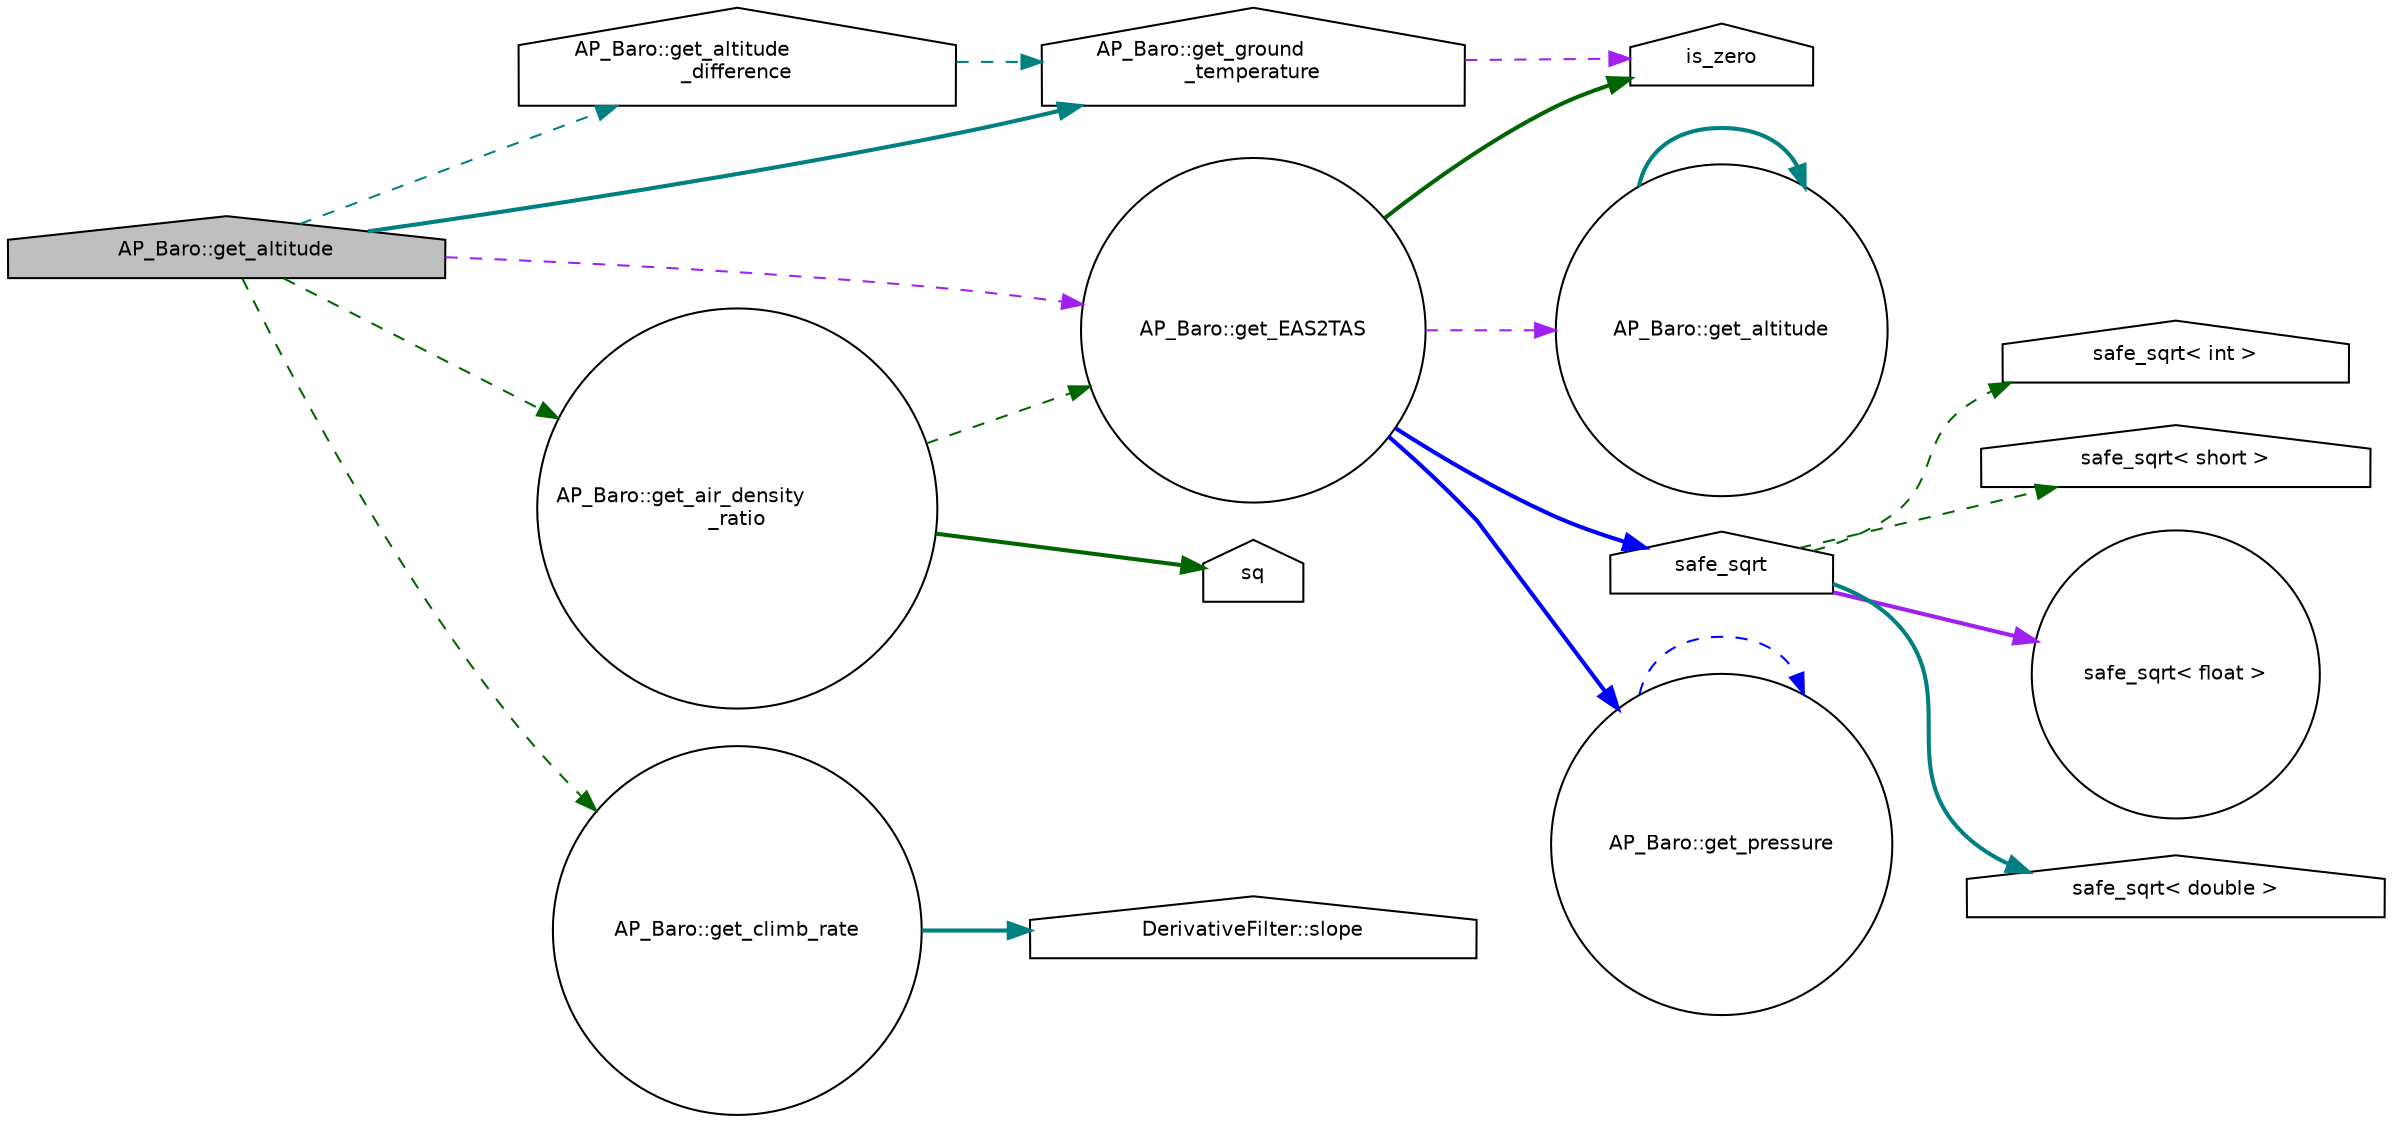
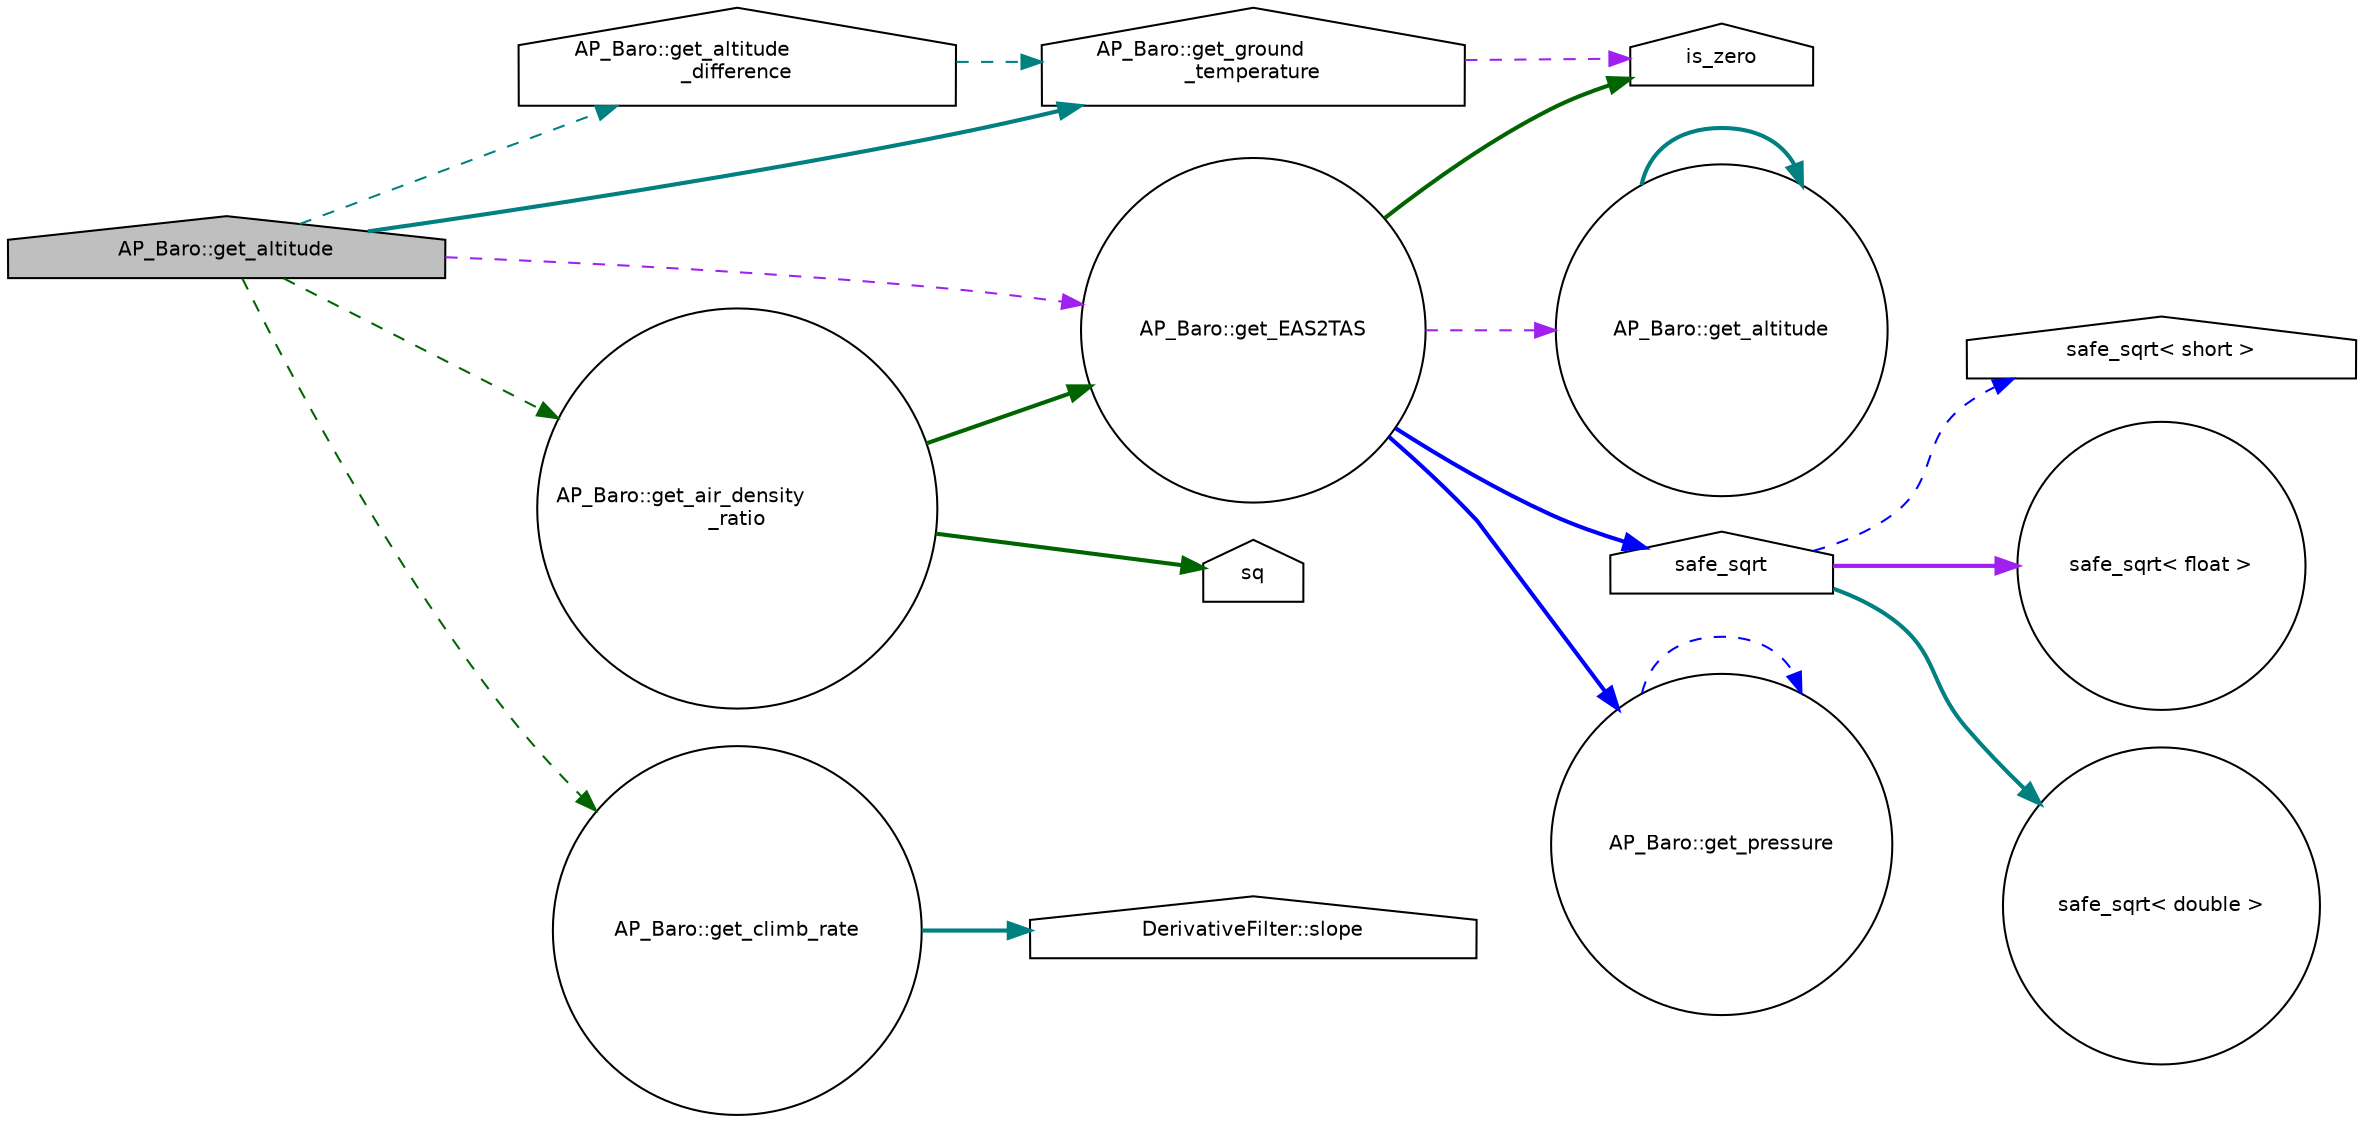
node "safe_sqrt< int >": removed
edge "AP_Baro::get_air_density _ratio" -> "AP_Baro::get_EAS2TAS": style dashed -> bold
edge "safe_sqrt" -> "safe_sqrt< short >": color darkgreen -> blue
node "safe_sqrt< double >": shape house -> circle
